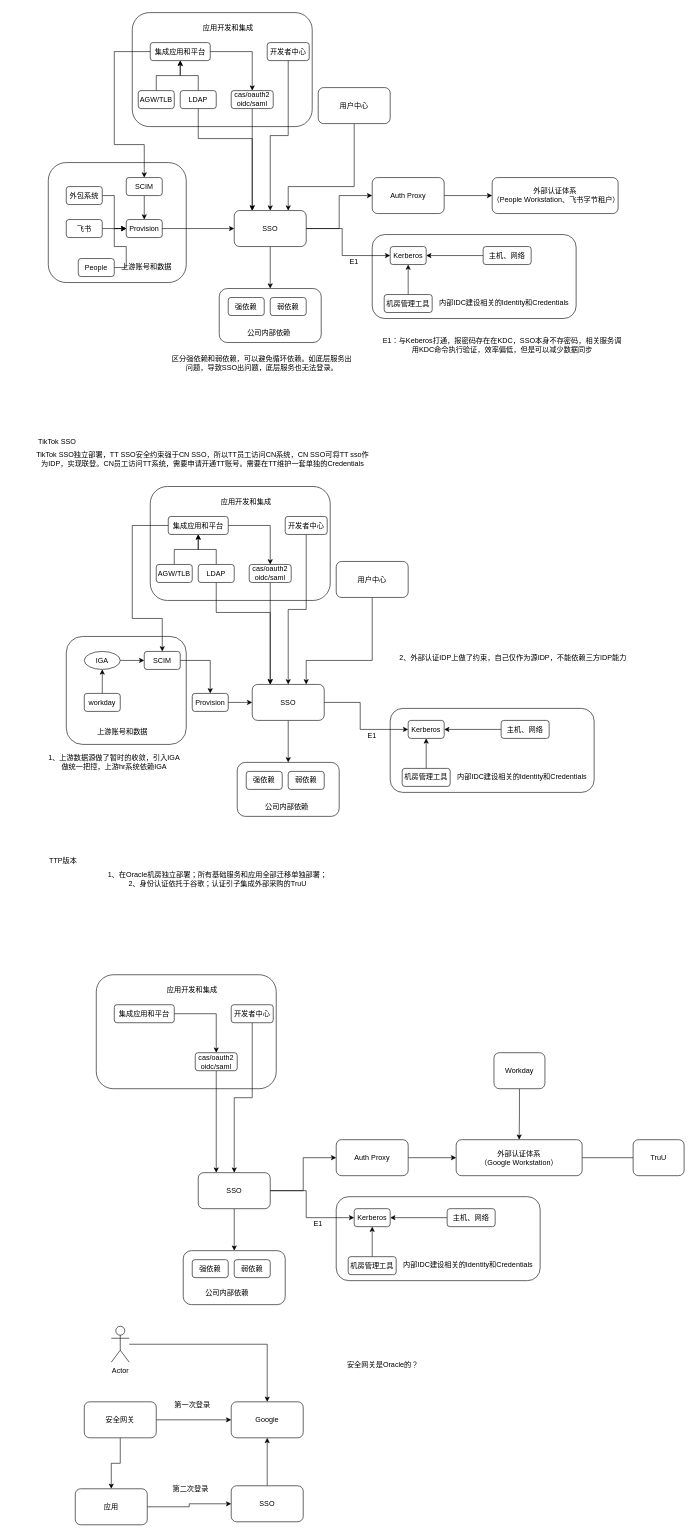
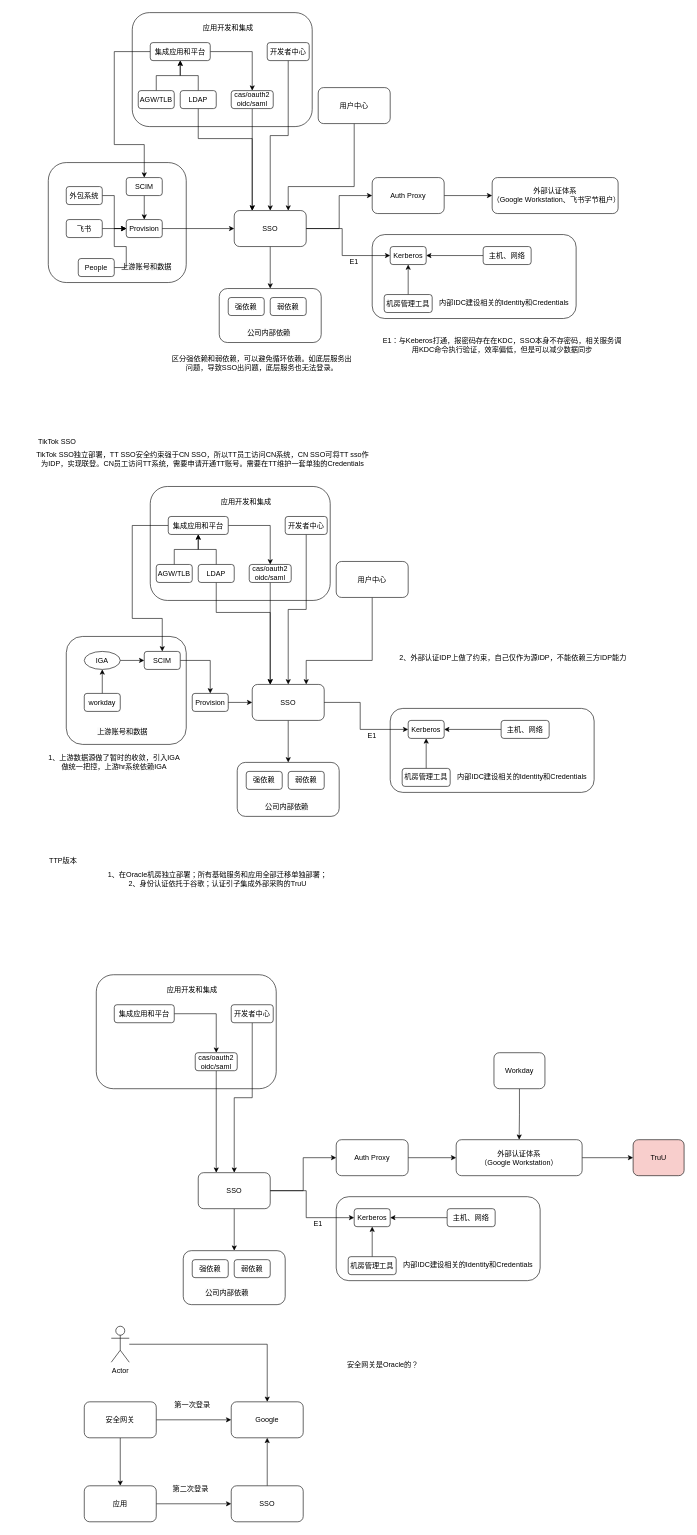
node "外部认证体系 （People Workstation、飞书字节租户）": label "外部认证体系 （People Workstation、飞书字节租户）" -> "外部认证体系 （Google Workstation、飞书字节租户）"
edge "外部认证体系 （Google Workstation）" -- "TruU": arrowhead none -> classic
node "TruU": fillcolor #ffffff -> #f8cecc
node "应用": moved (111, 1507) -> (120, 1504)
